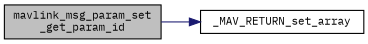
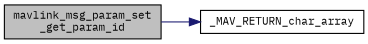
node "_MAV_RETURN_set_array": label "_MAV_RETURN_set_array" -> "_MAV_RETURN_char_array"
